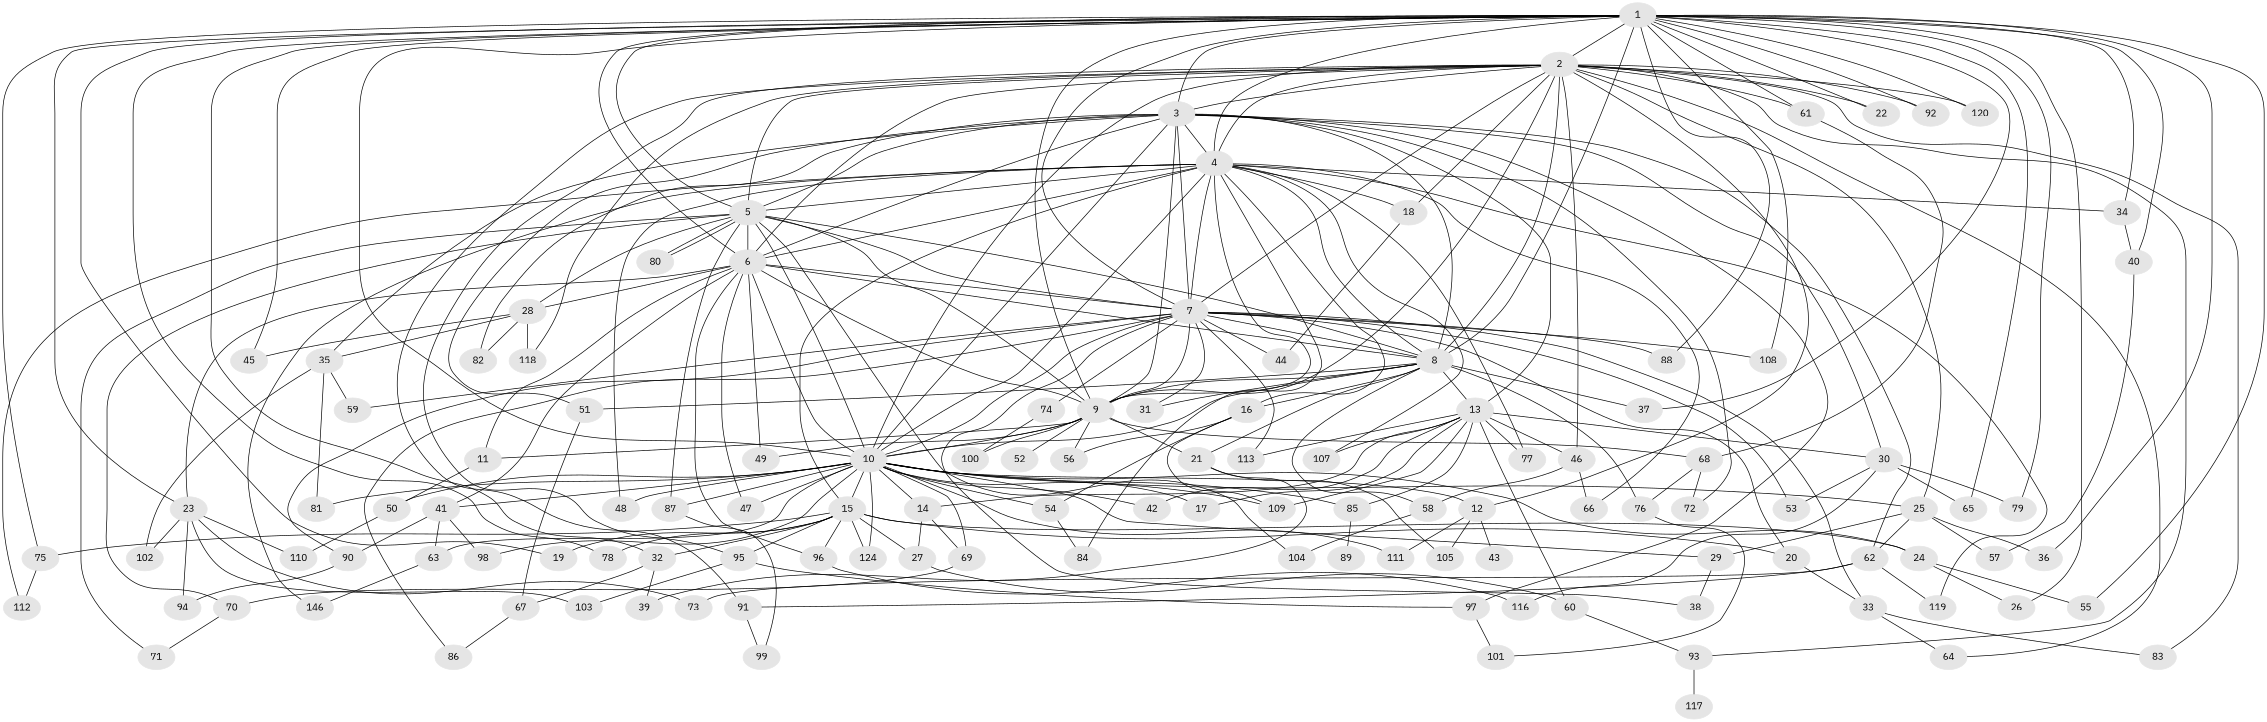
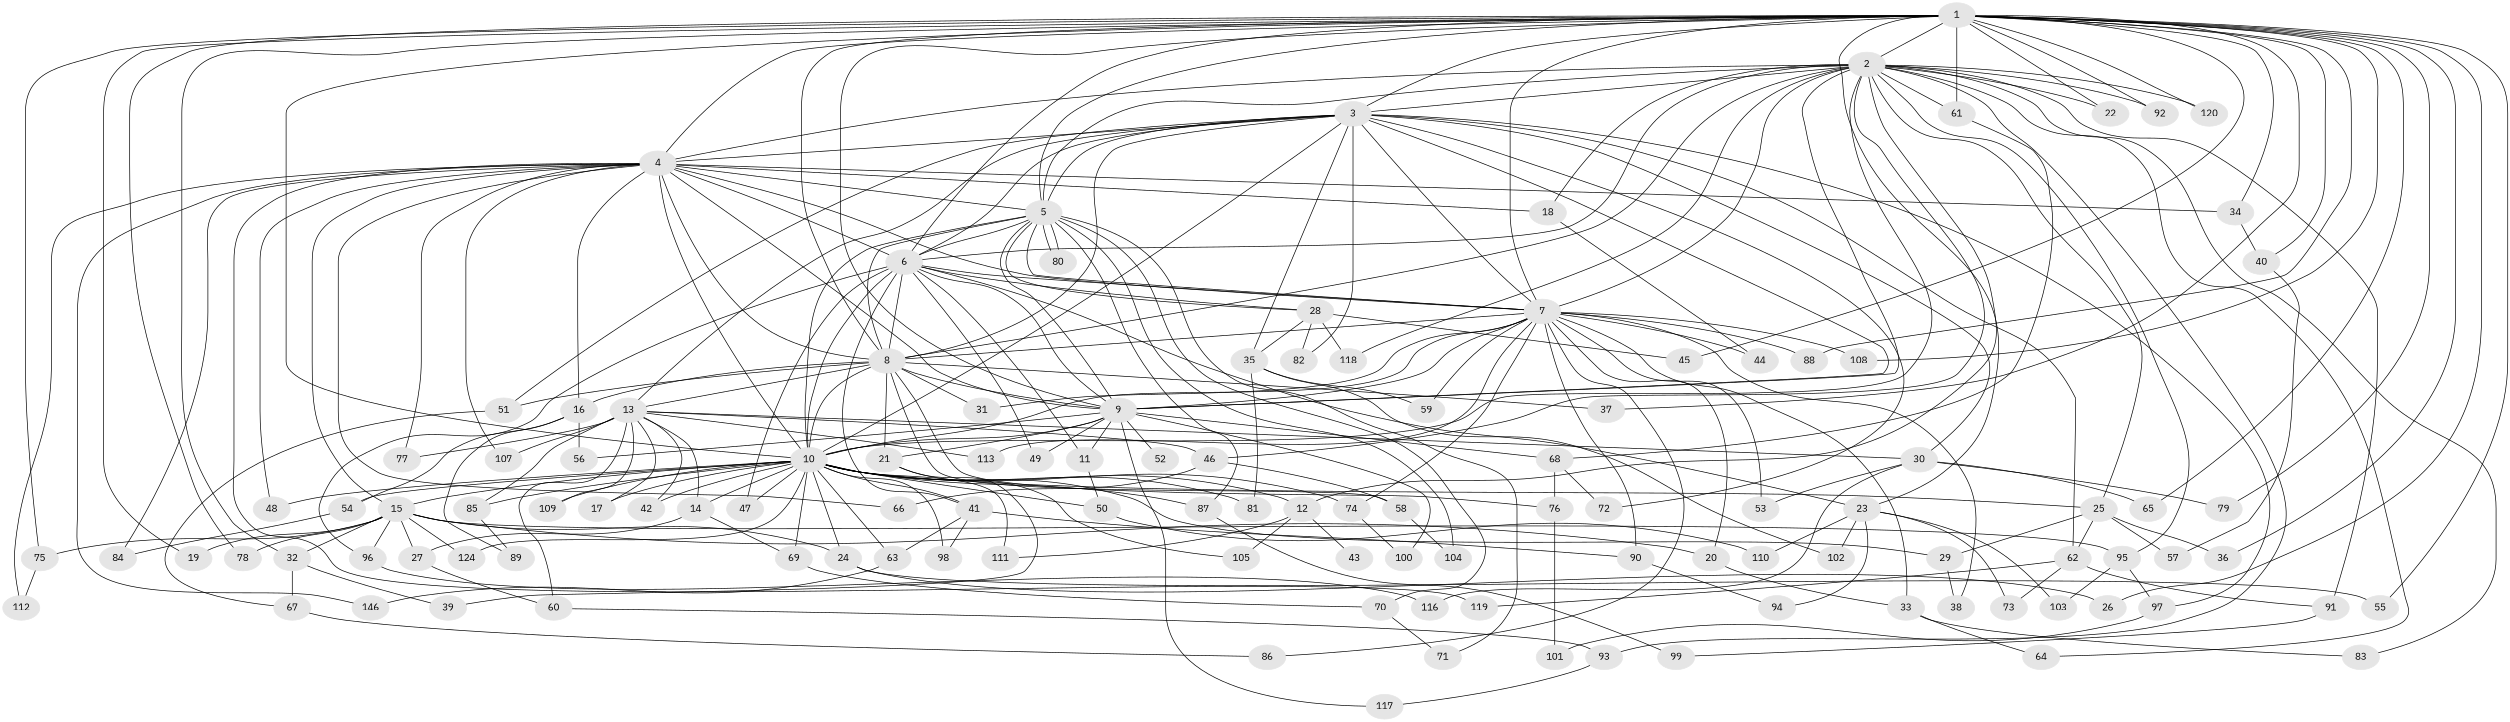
edge "16" -- "109": now "16" -- "89"
edge "10" -- "74": added
edge "9" -- "117": added
